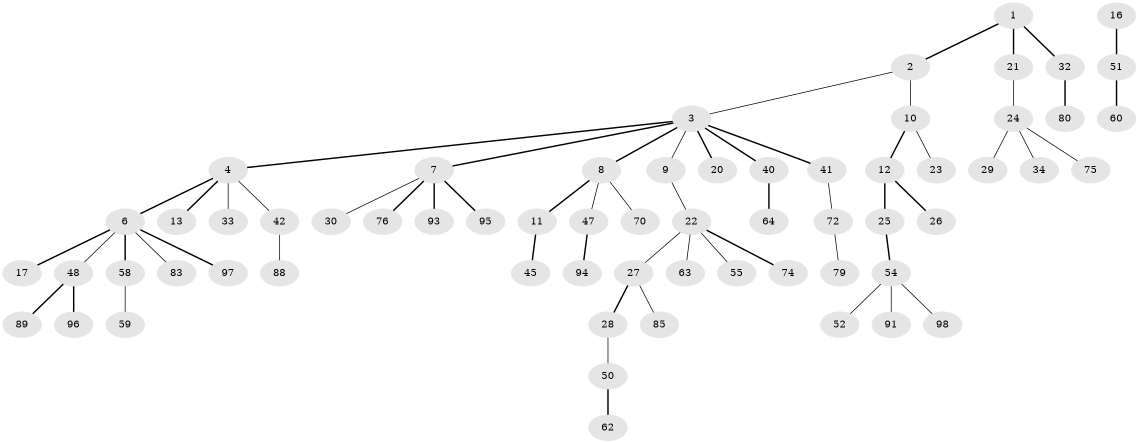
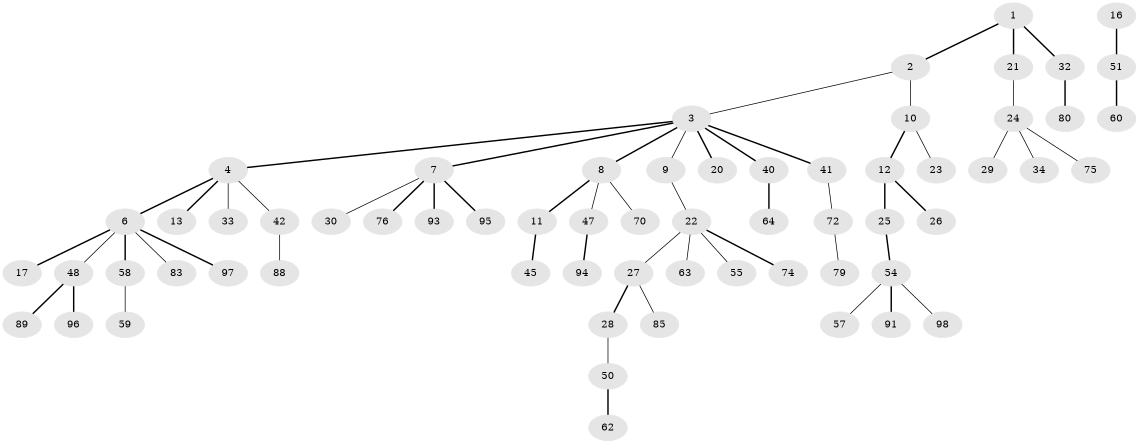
edge "54" -- "91": style solid -> bold
node "52": label "52" -> "57"
